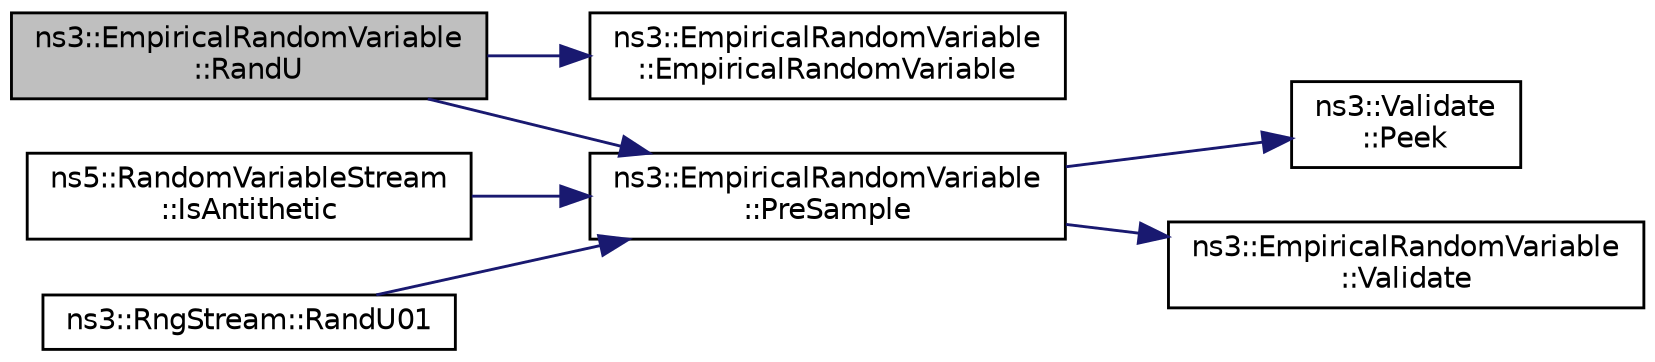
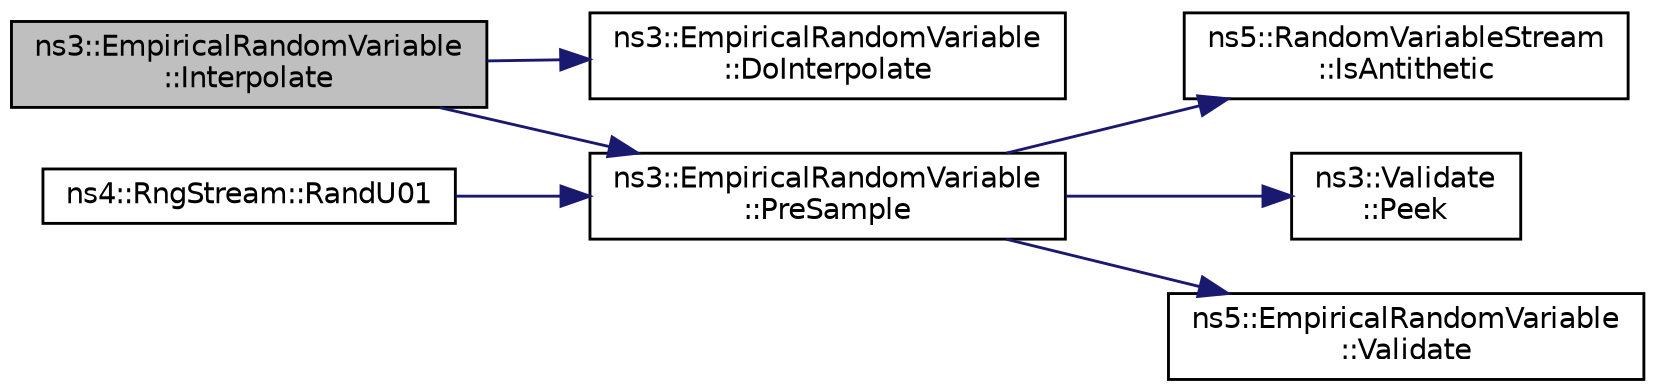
node "ns3::EmpiricalRandomVariable ::RandU": label "ns3::EmpiricalRandomVariable ::RandU" -> "ns3::EmpiricalRandomVariable ::Interpolate"
node "ns3::EmpiricalRandomVariable ::EmpiricalRandomVariable": label "ns3::EmpiricalRandomVariable ::EmpiricalRandomVariable" -> "ns3::EmpiricalRandomVariable ::DoInterpolate"
edge "ns5::RandomVariableStream ::IsAntithetic" -> "ns3::EmpiricalRandomVariable ::PreSample": reversed
node "ns3::EmpiricalRandomVariable ::Validate": label "ns3::EmpiricalRandomVariable ::Validate" -> "ns5::EmpiricalRandomVariable ::Validate"
node "ns3::RngStream::RandU01": label "ns3::RngStream::RandU01" -> "ns4::RngStream::RandU01"
